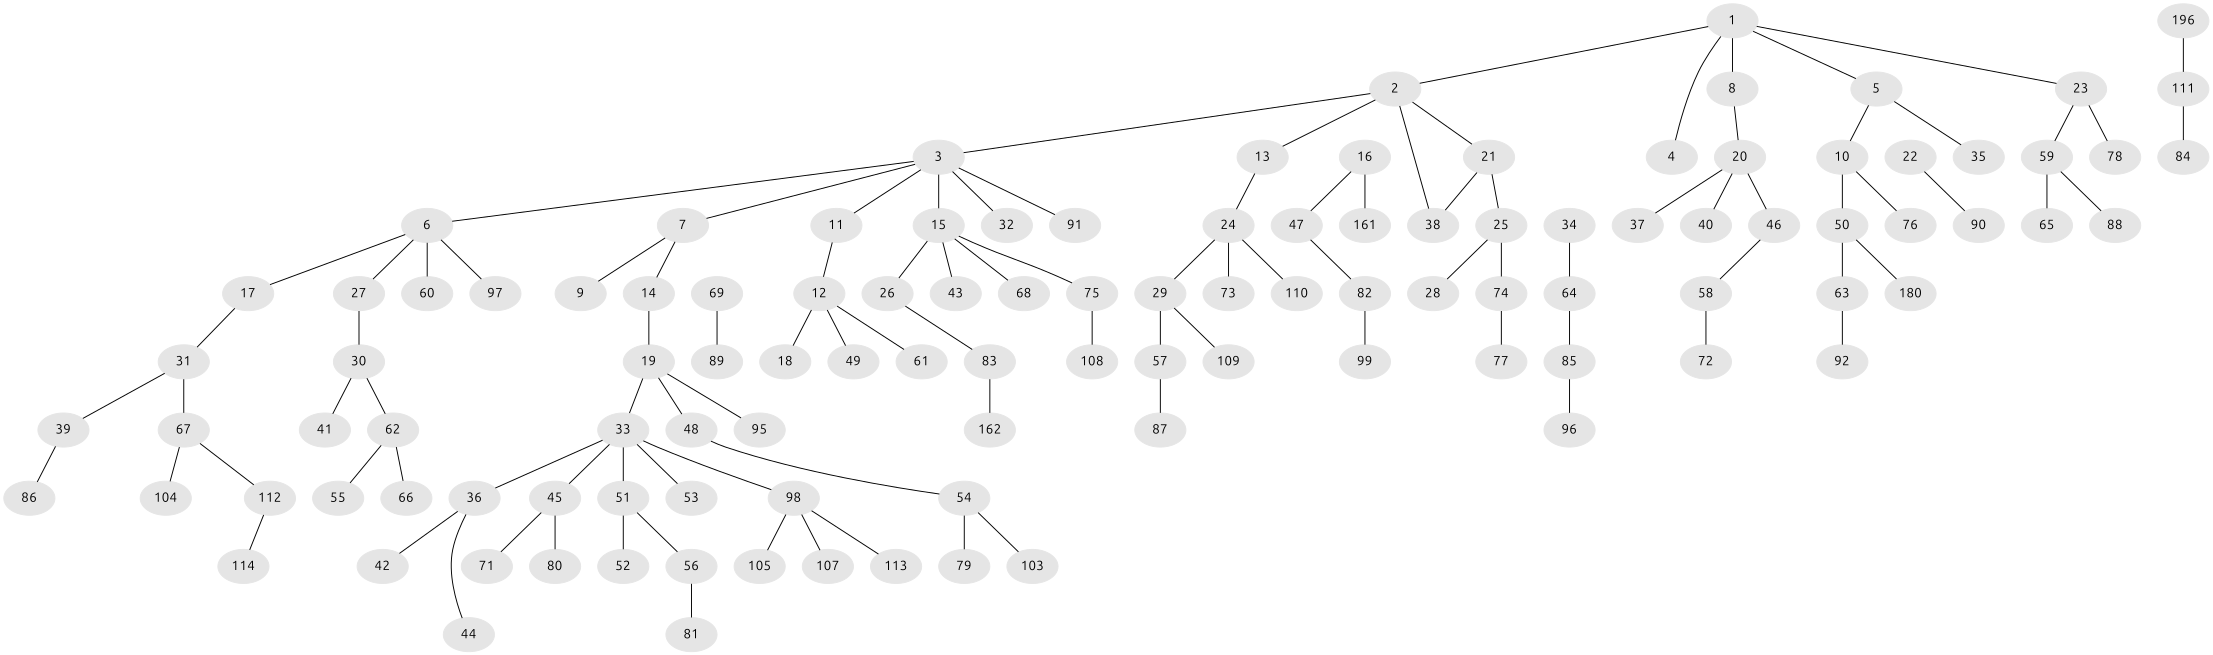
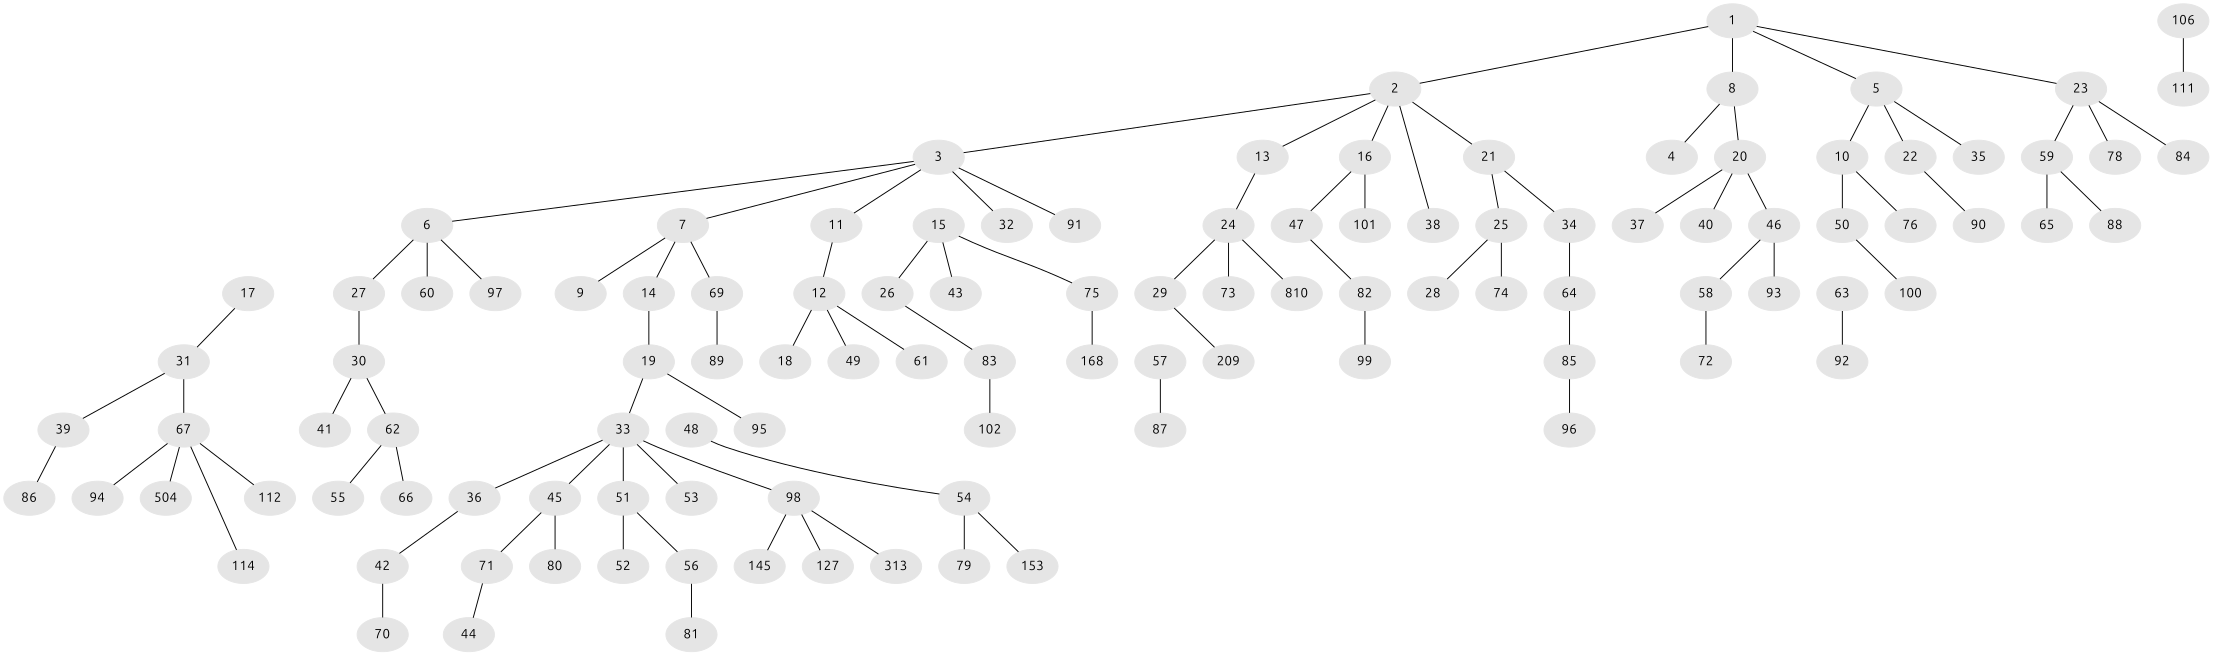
node "196": label "196" -> "106"
edge "1" -- "4": now "8" -- "4"
edge "2" -- "16": added
edge "5" -- "22": added
edge "111" -- "84": now "23" -- "84"
edge "3" -- "15": removed
edge "21" -- "38": now "21" -- "34"
node "161": label "161" -> "101"
edge "6" -- "17": removed
edge "7" -- "69": added
edge "50" -- "63": removed
node "68": removed
node "110": label "110" -> "810"
node "93": added
node "180": label "180" -> "100"
edge "29" -- "57": removed
node "108": label "108" -> "168"
node "109": label "109" -> "209"
node "77": removed
edge "19" -- "48": removed
node "162": label "162" -> "102"
node "94": added
node "104": label "104" -> "504"
edge "112" -- "114": now "67" -- "114"
edge "36" -- "44": now "71" -- "44"
node "105": label "105" -> "145"
node "107": label "107" -> "127"
node "113": label "113" -> "313"
node "103": label "103" -> "153"
node "70": added
